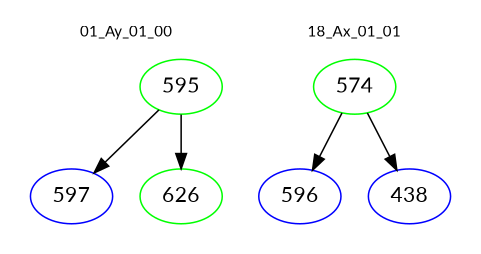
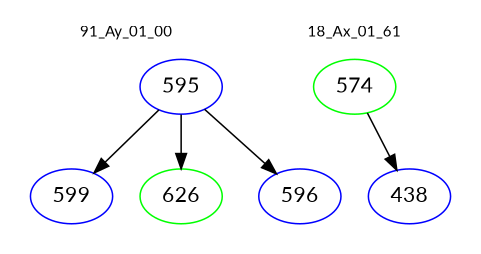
cluster "01_Ay_01_00": label "01_Ay_01_00" -> "91_Ay_01_00"
cluster "18_Ax_01_01": label "18_Ax_01_01" -> "18_Ax_01_61"
node "595": color green -> blue
edge "574" -> "596": now "595" -> "596"
node "597": label "597" -> "599"
